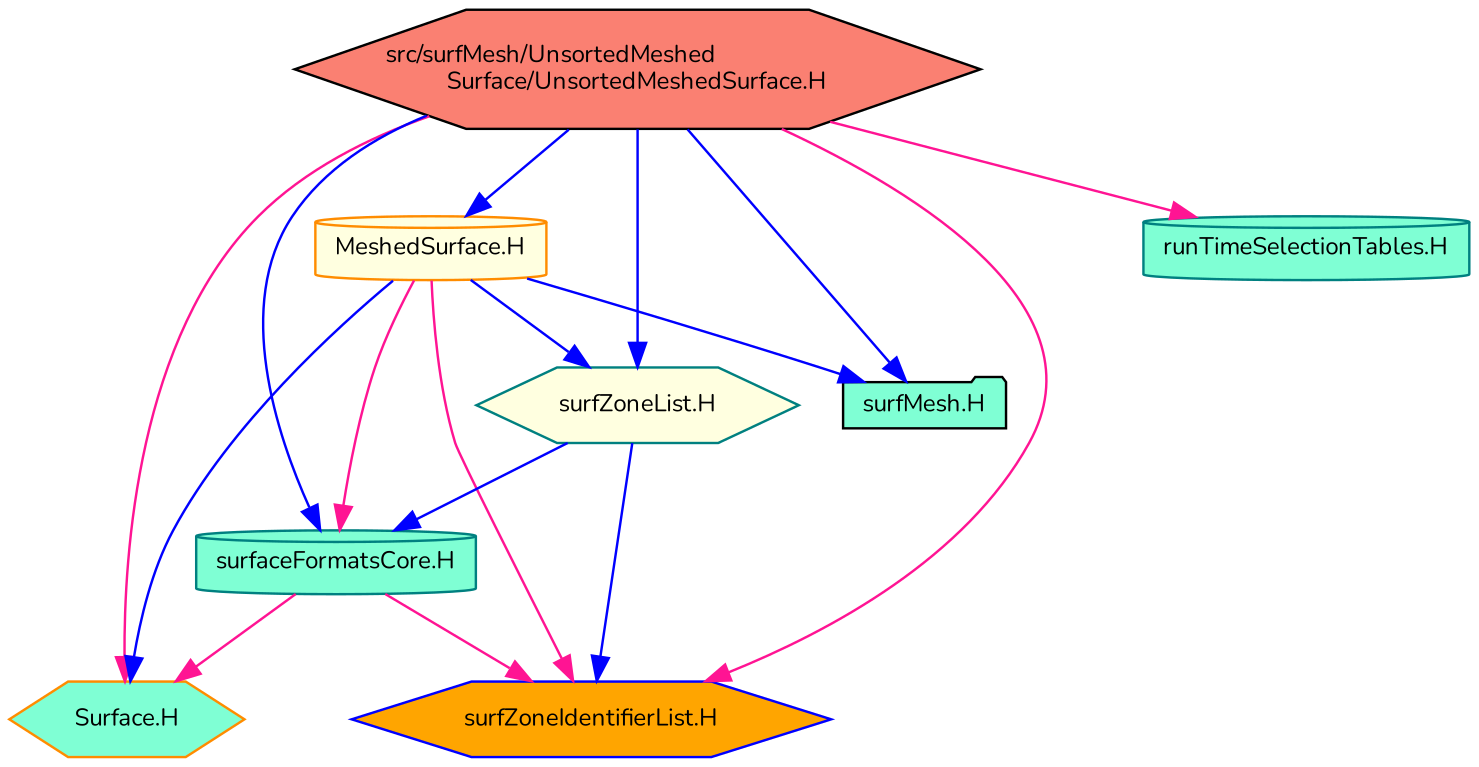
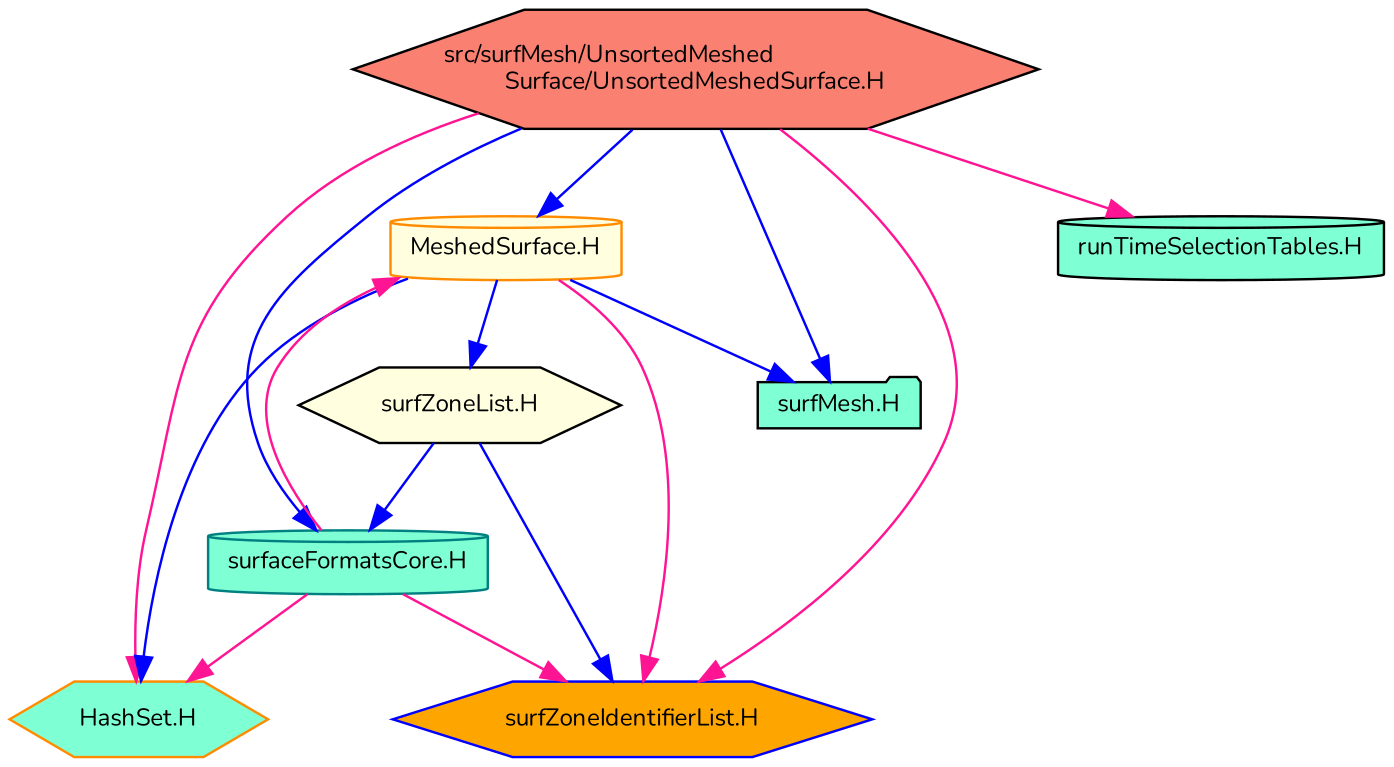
edge "src/surfMesh/UnsortedMeshed Surface/UnsortedMeshedSurface.H" -> "surfZoneList.H": removed
node "runTimeSelectionTables.H": color teal -> black
edge "MeshedSurface.H" -> "surfaceFormatsCore.H": reversed
node "surfZoneList.H": color teal -> black
node "Surface.H": label "Surface.H" -> "HashSet.H"
